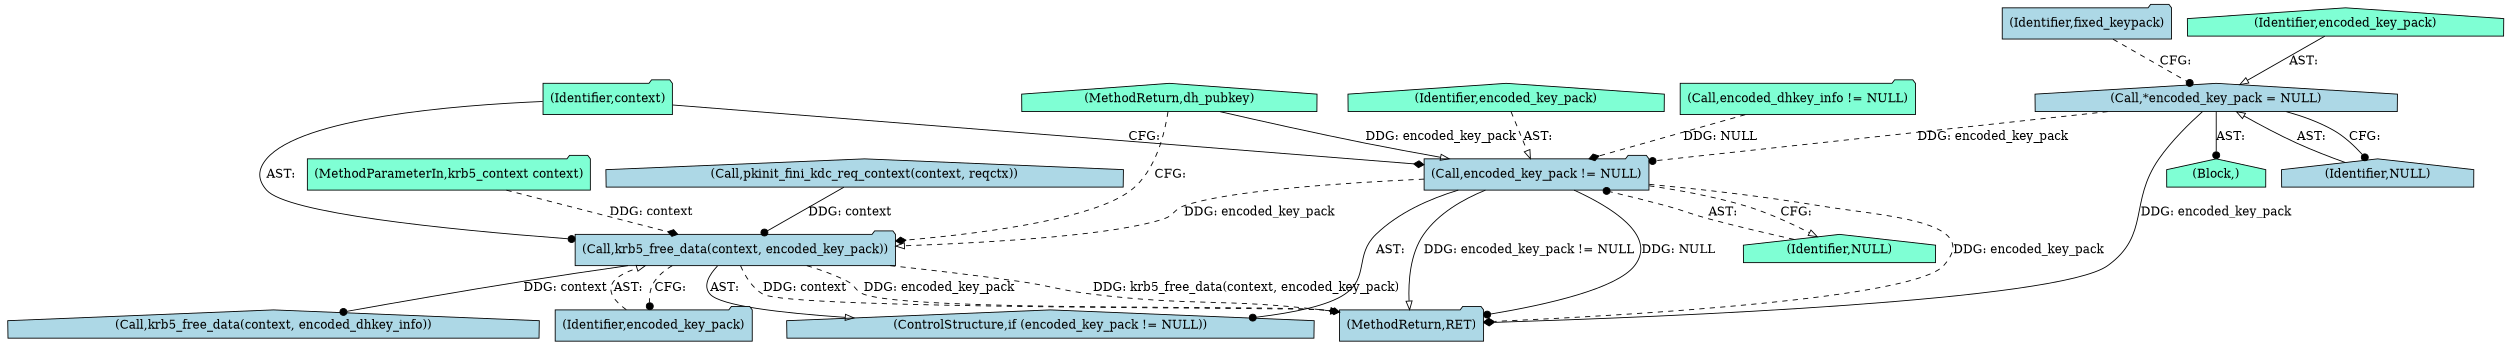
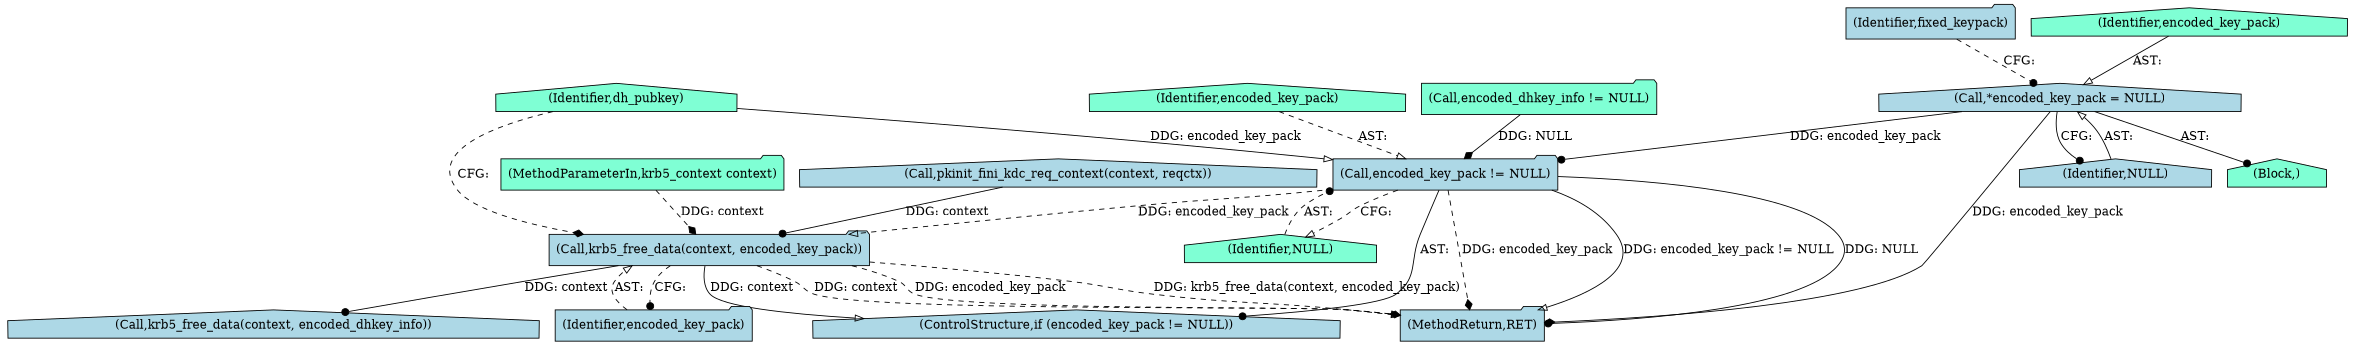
node "(Identifier,context)": removed
node "(MethodReturn,dh_pubkey)": label "(MethodReturn,dh_pubkey)" -> "(Identifier,dh_pubkey)"
edge "(Call,encoded_dhkey_info != NULL)" -> "(Call,encoded_key_pack != NULL)": style dashed -> solid
edge "(Call,*encoded_key_pack = NULL)" -> "(Call,encoded_key_pack != NULL)": style dashed -> solid
edge "(Call,krb5_free_data(context, encoded_key_pack))" -> "(ControlStructure,if (encoded_key_pack != NULL))": label "AST: " -> "DDG: context"
